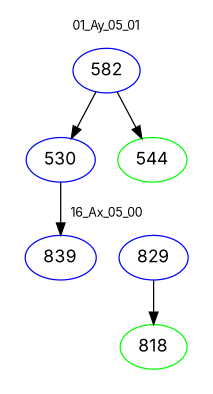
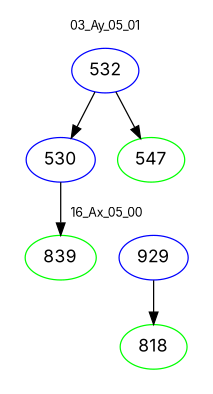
cluster "01_Ay_05_01": label "01_Ay_05_01" -> "03_Ay_05_01"
node "582": label "582" -> "532"
node "544": label "544" -> "547"
node "839": color blue -> green
node "829": label "829" -> "929"
